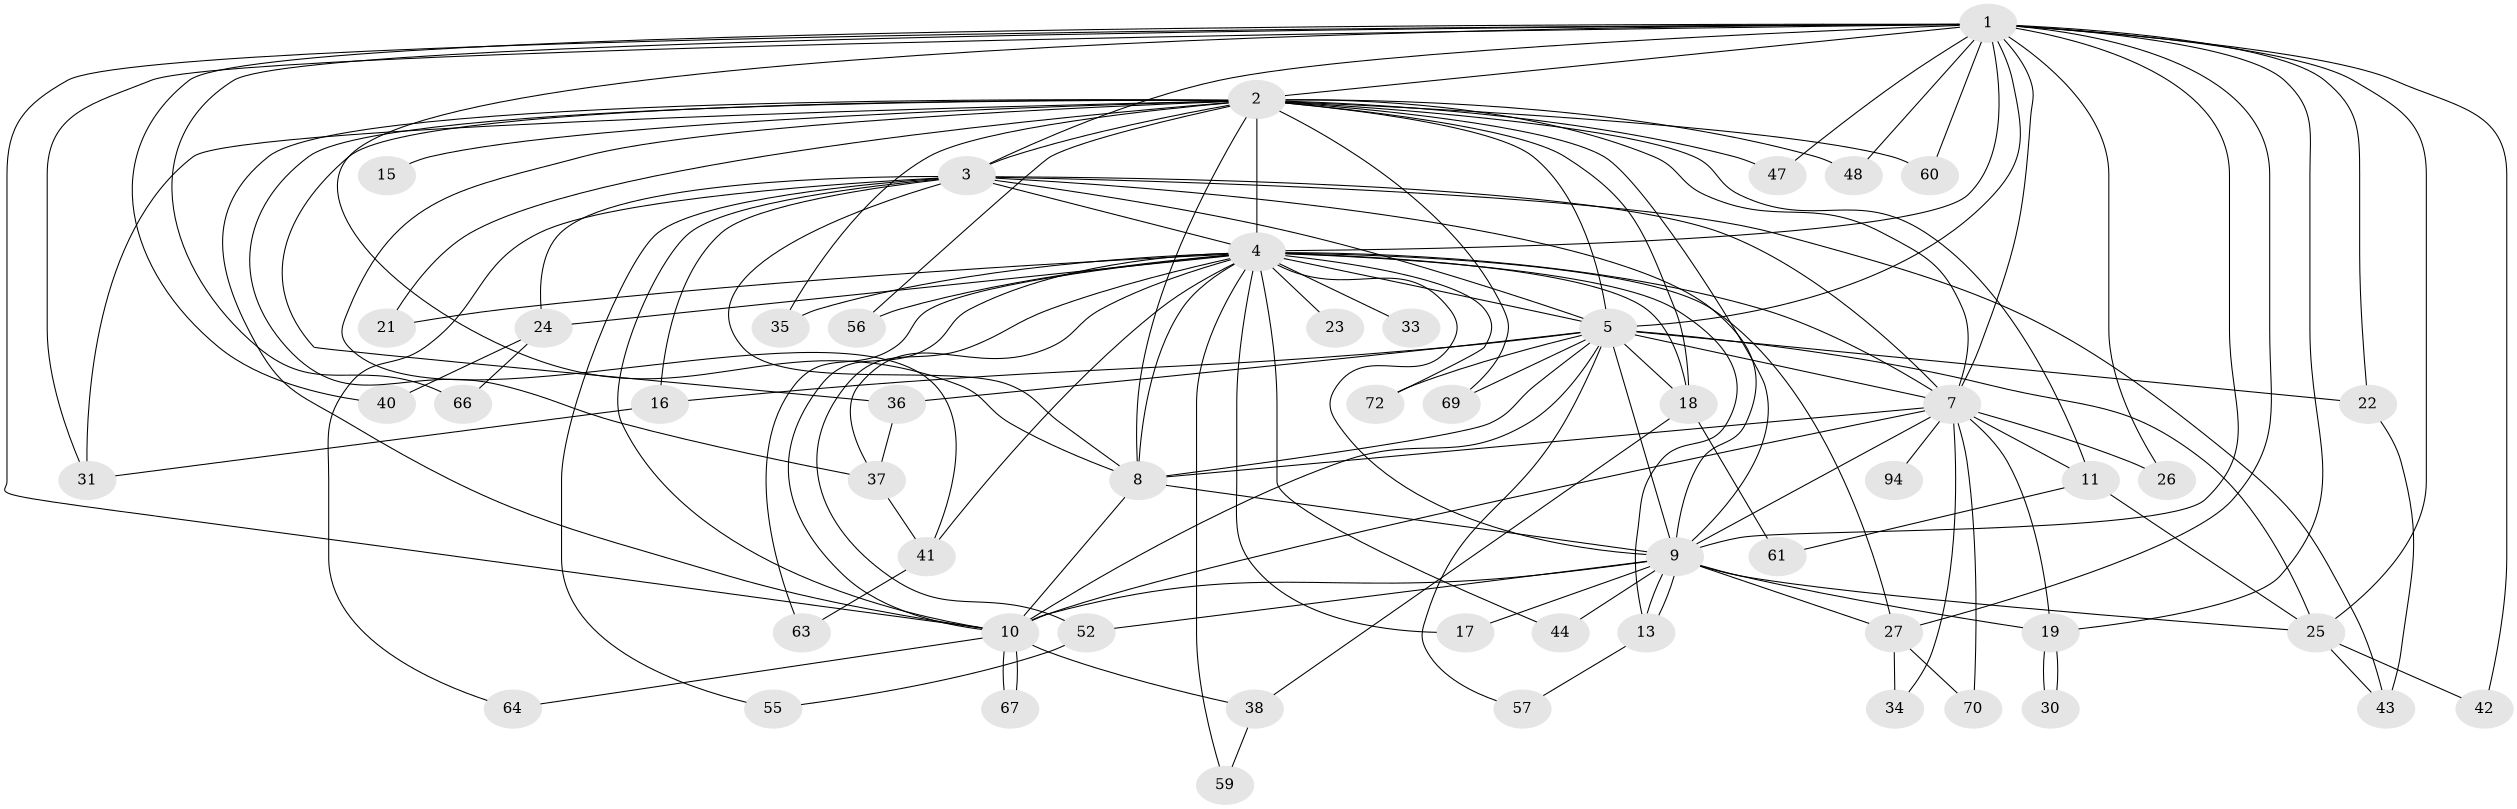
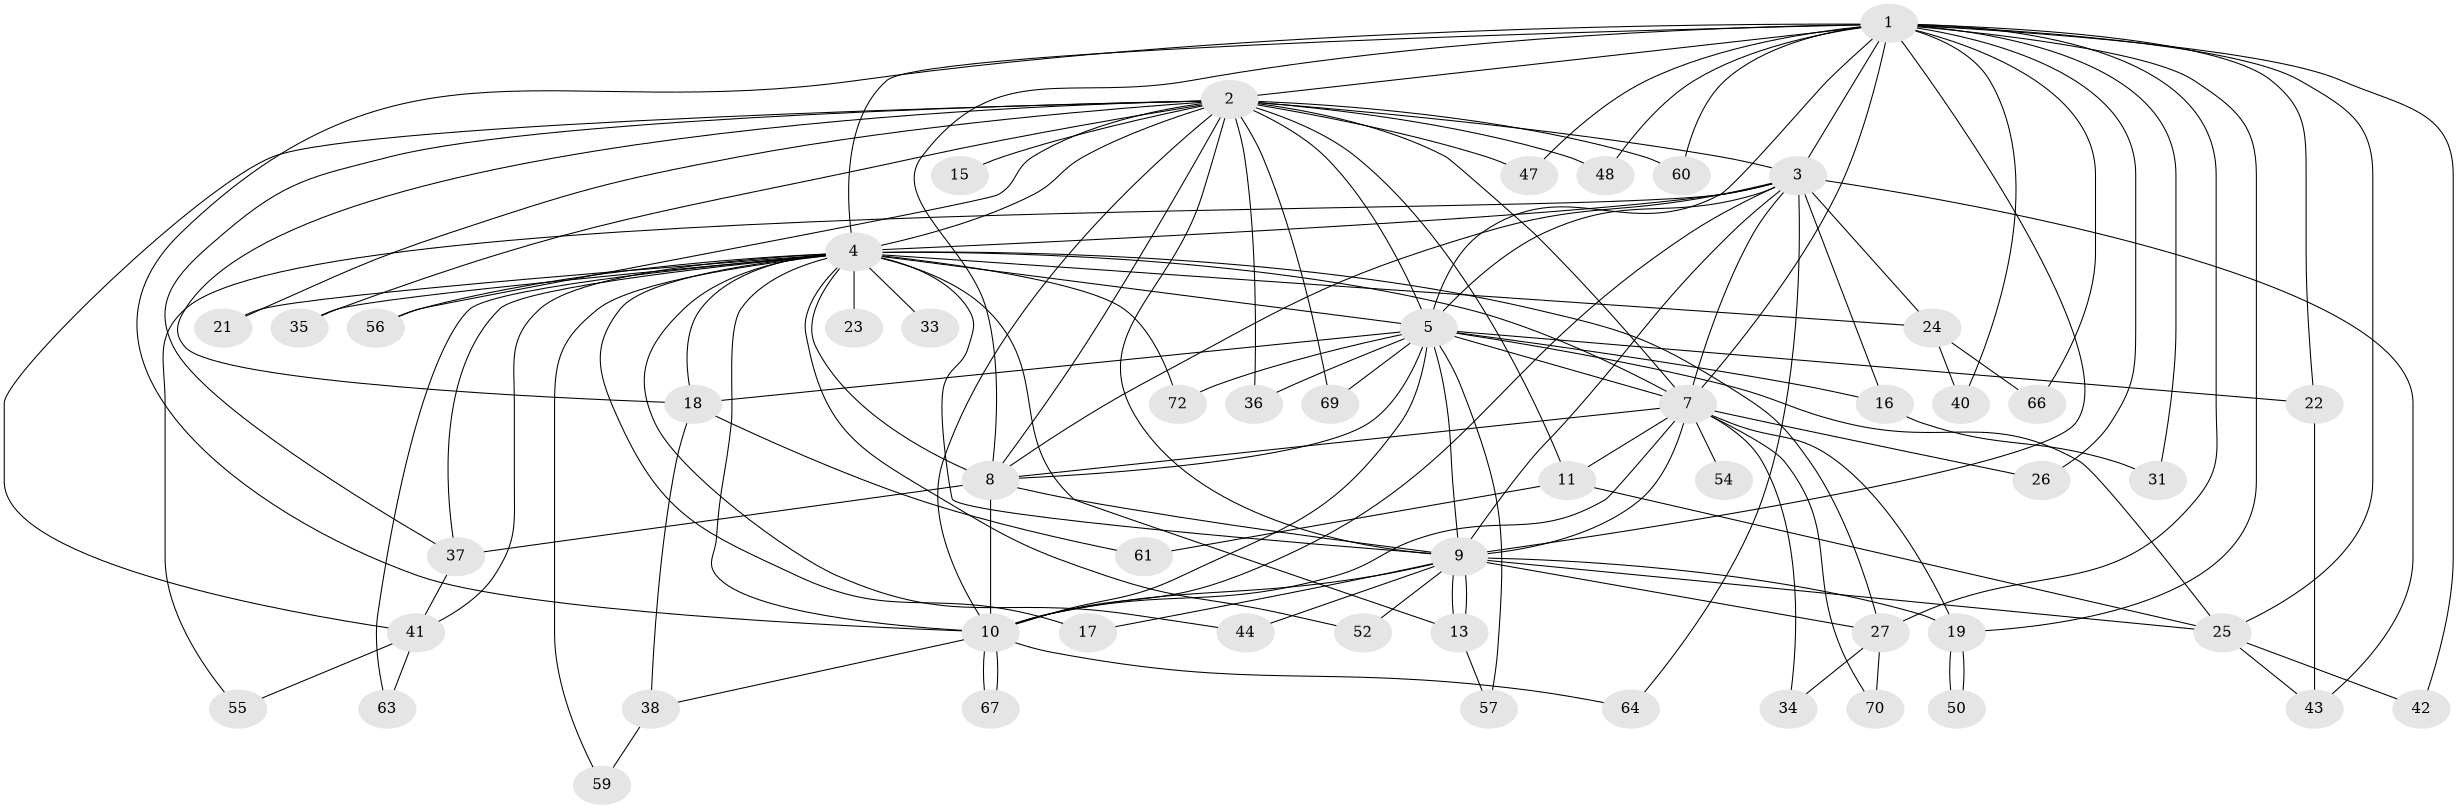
edge "2" -- "31": removed
edge "36" -- "37": now "8" -- "37"
node "94": label "94" -> "54"
edge "52" -- "55": now "41" -- "55"
node "30": label "30" -> "50"
